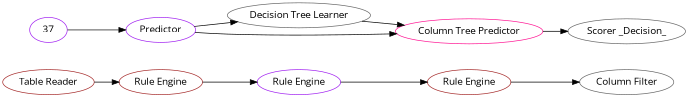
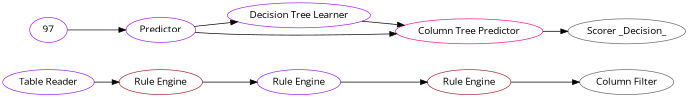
node "Decision Tree Learner": color gray40 -> purple
node "37": label "37" -> "97"
node "Table Reader": color brown -> purple
